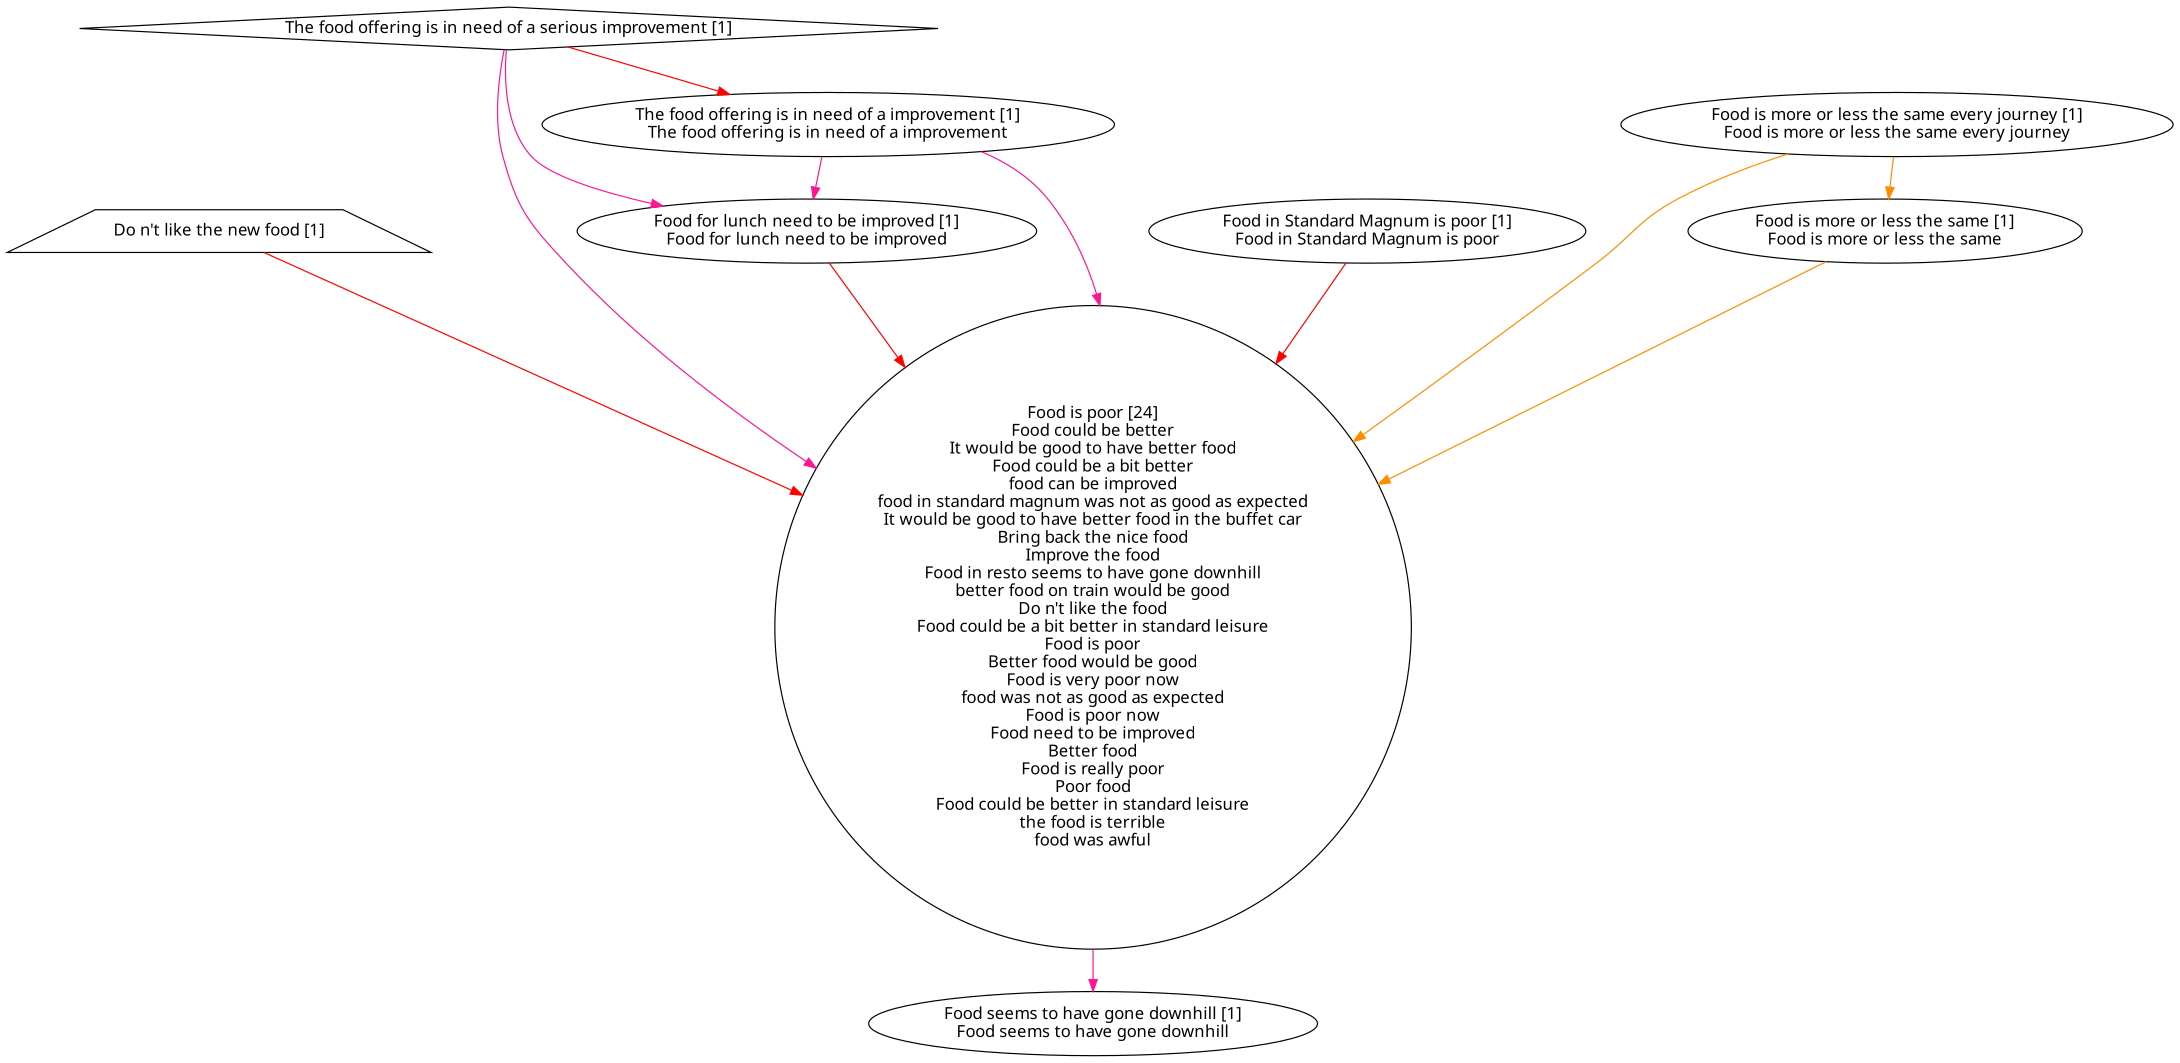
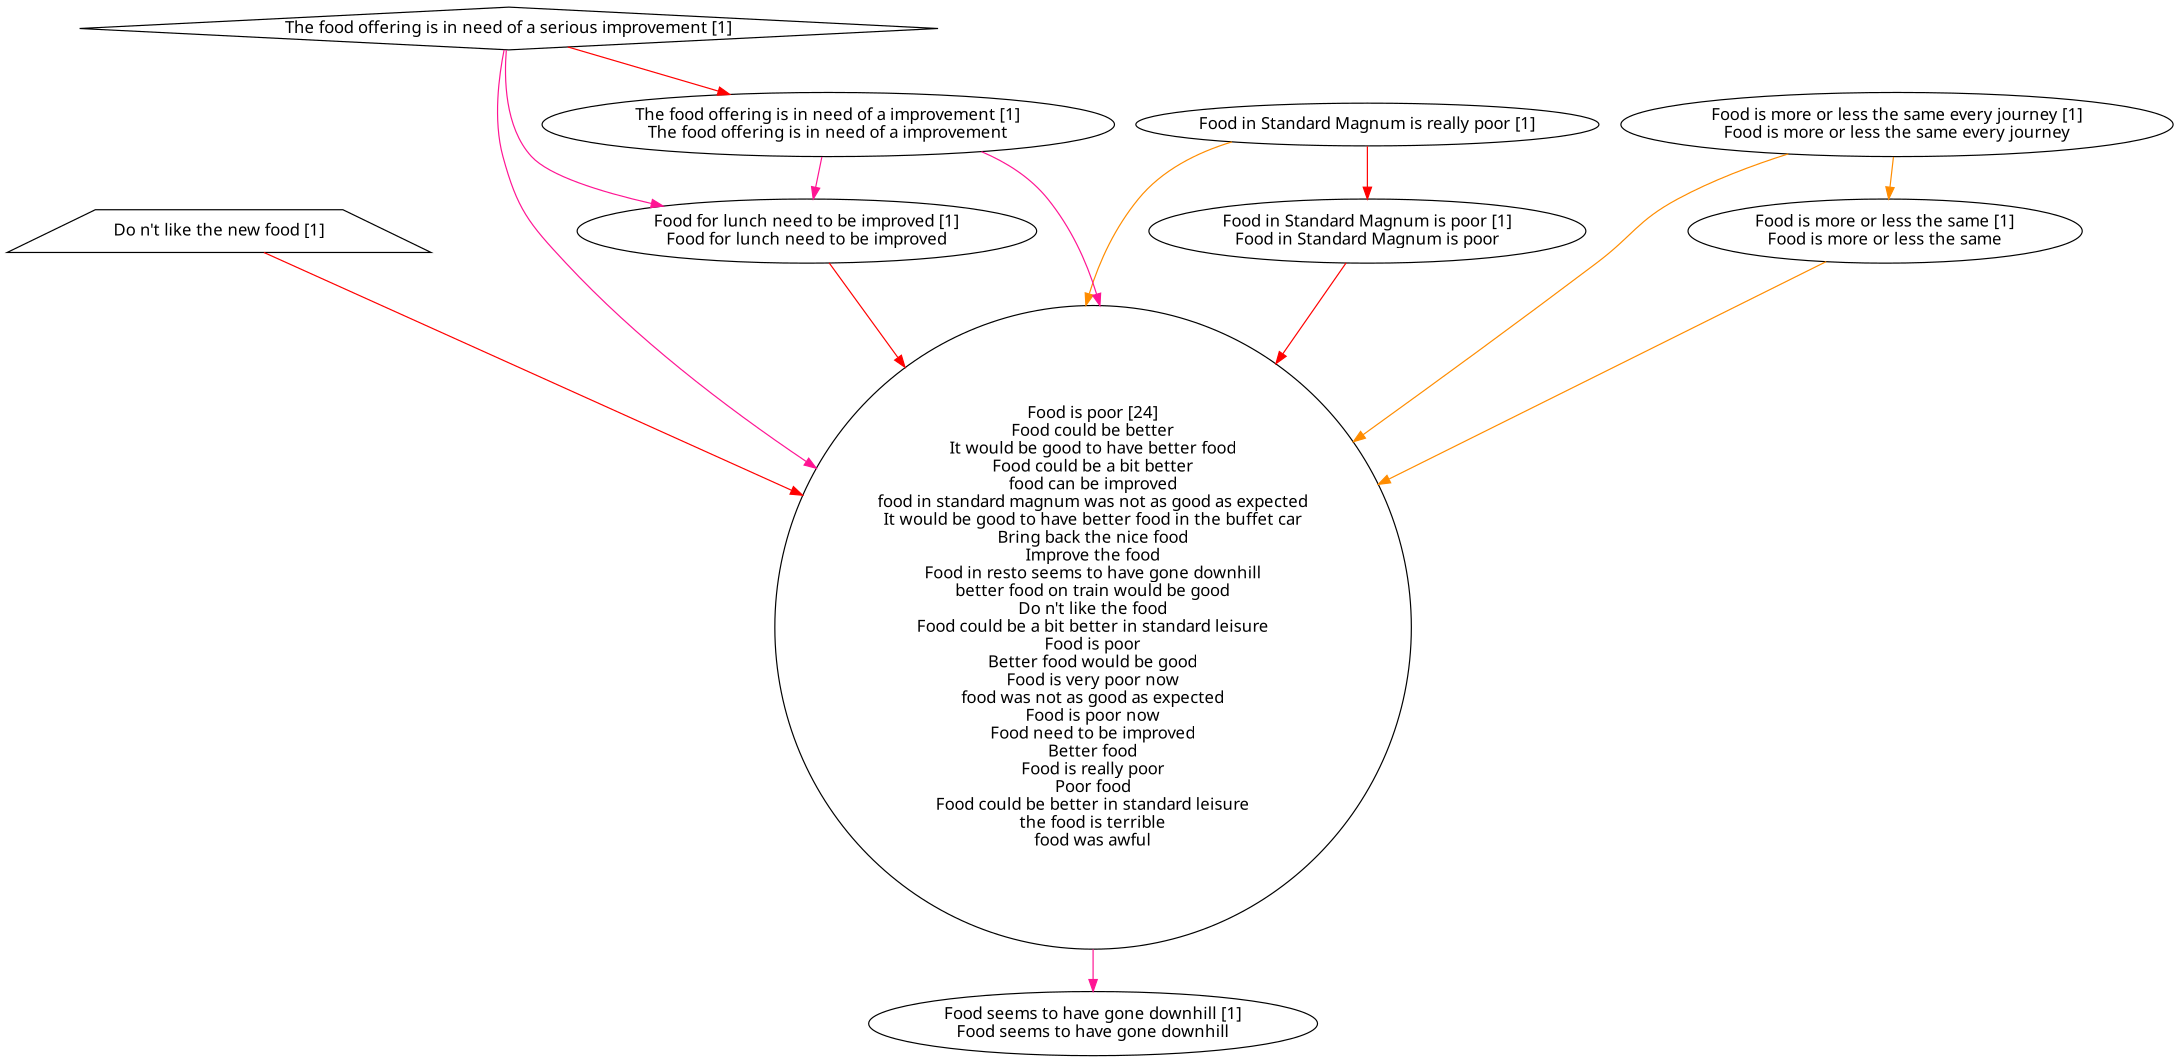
node "Food in Standard Magnum is really poor [1]": added
